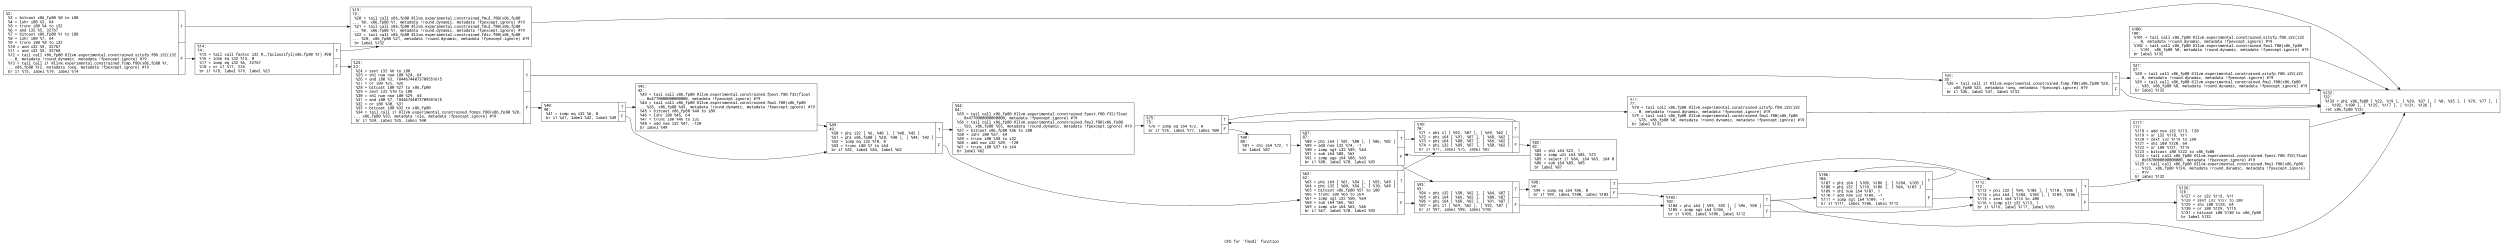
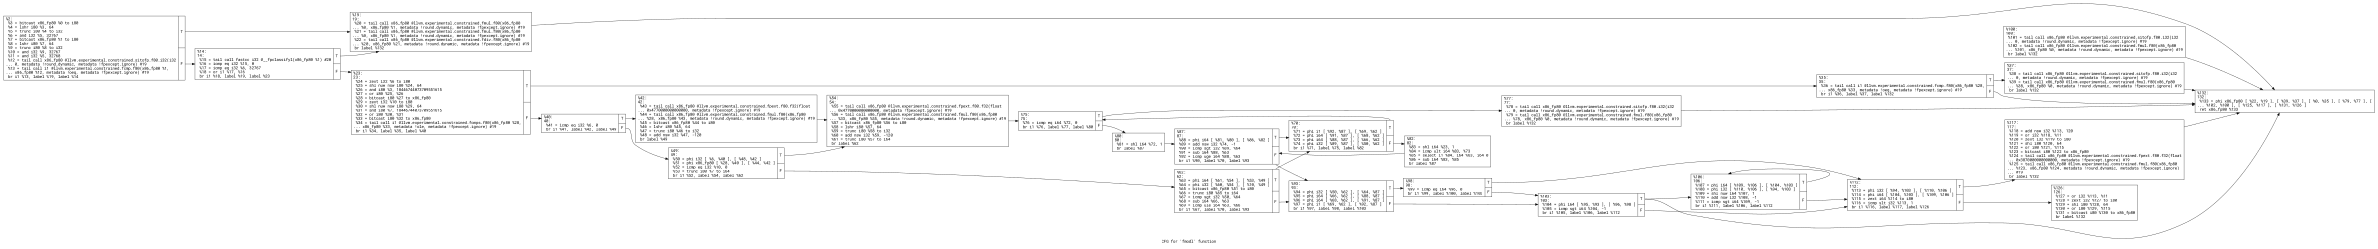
edge "%42:" -> "%49:": now "%42:" -> "%54:"
